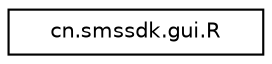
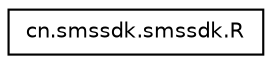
node "cn.smssdk.gui.R": label "cn.smssdk.gui.R" -> "cn.smssdk.smssdk.R"
